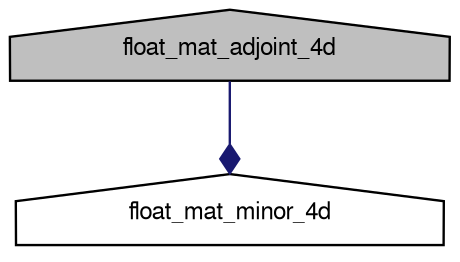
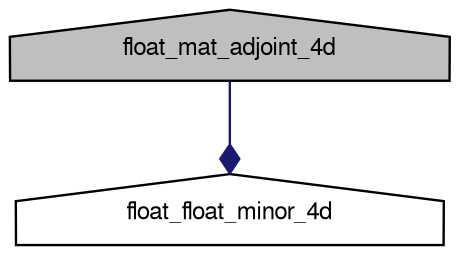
node "float_mat_minor_4d": label "float_mat_minor_4d" -> "float_float_minor_4d"
